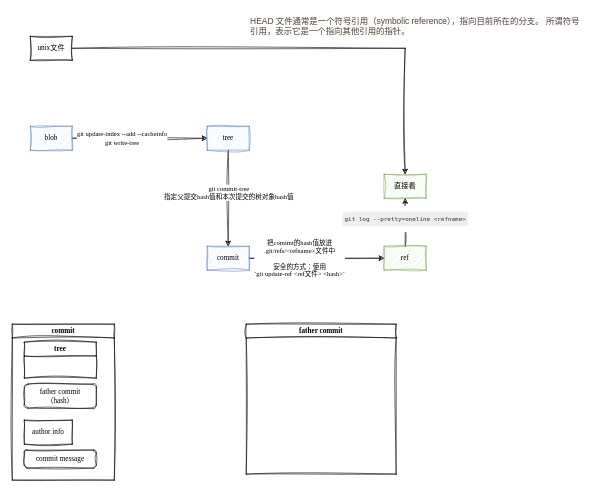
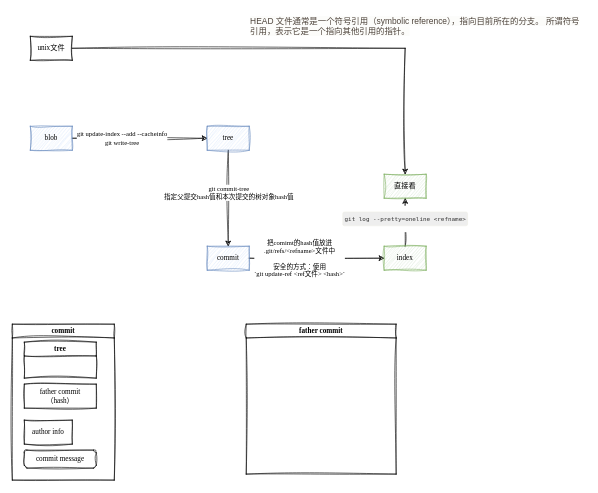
node "ref": label "ref" -> "index"
node "father commit （hash）": shape rounded rectangle -> rectangle
